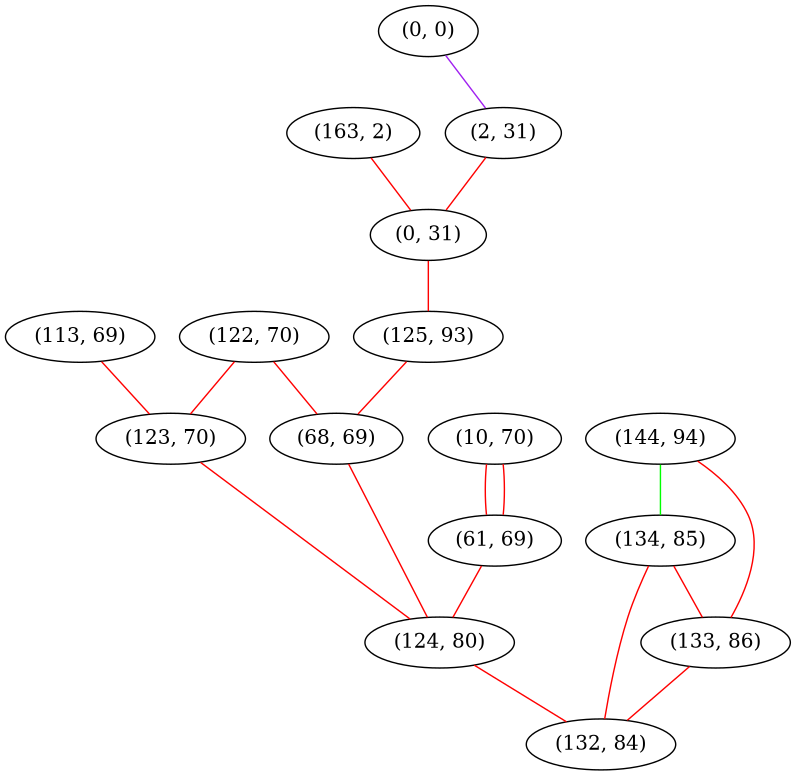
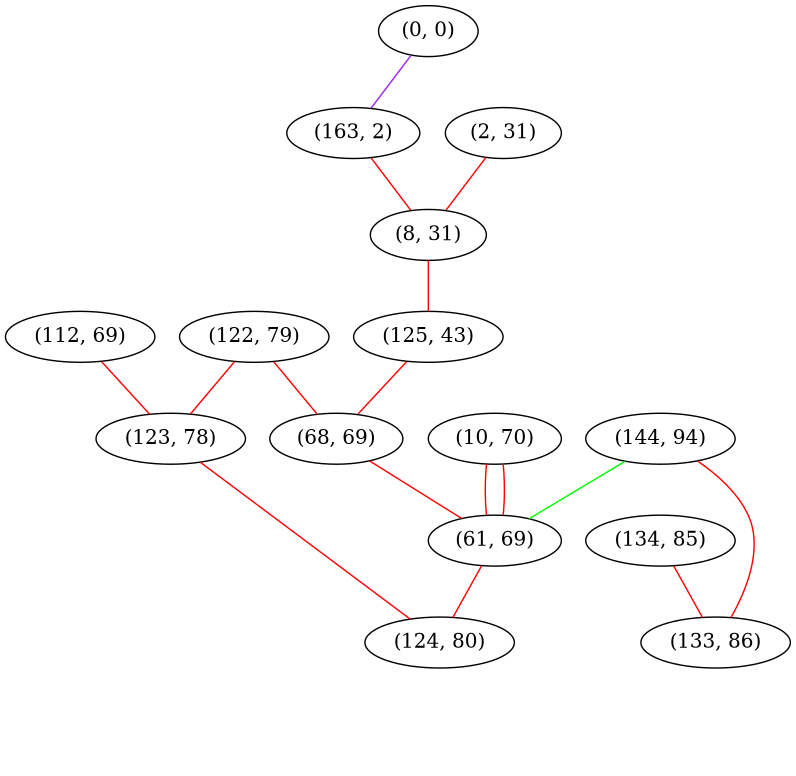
edge "(0, 0)" -- "(2, 31)": now "(0, 0)" -- "(163, 2)"
node "(0, 31)": label "(0, 31)" -> "(8, 31)"
node "(113, 69)": label "(113, 69)" -> "(112, 69)"
node "(122, 70)": label "(122, 70)" -> "(122, 79)"
node "(125, 93)": label "(125, 93)" -> "(125, 43)"
node "(123, 70)": label "(123, 70)" -> "(123, 78)"
edge "(144, 94)" -- "(134, 85)": now "(144, 94)" -- "(61, 69)"
edge "(68, 69)" -- "(124, 80)": now "(68, 69)" -- "(61, 69)"
node "(132, 84)": removed
